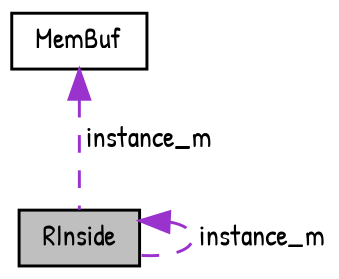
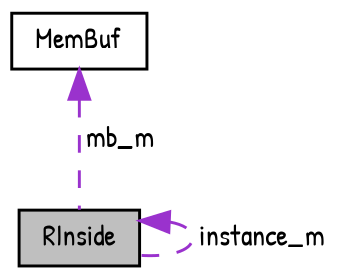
edge "RInside" -> "MemBuf": label " instance_m" -> " mb_m"
